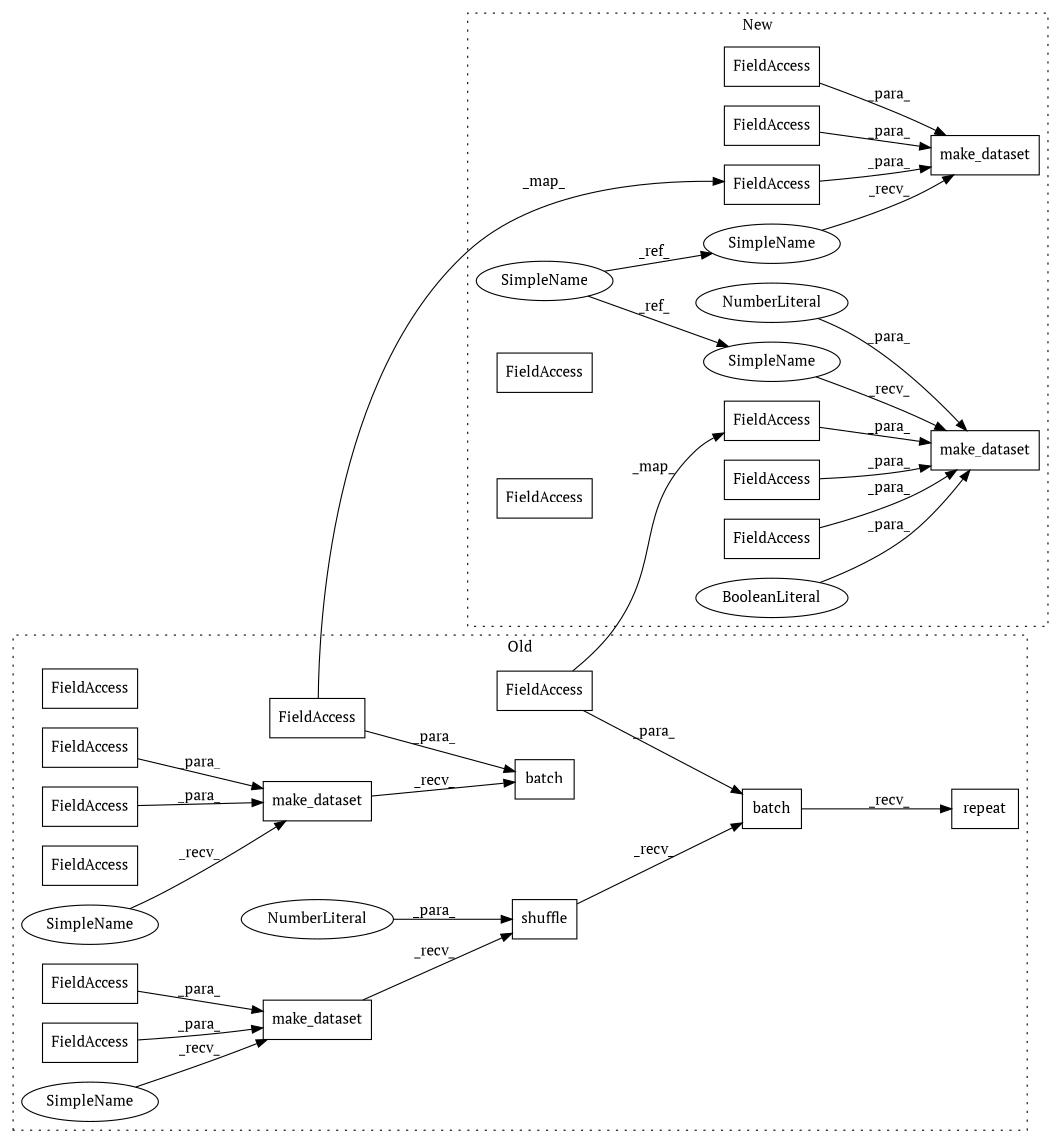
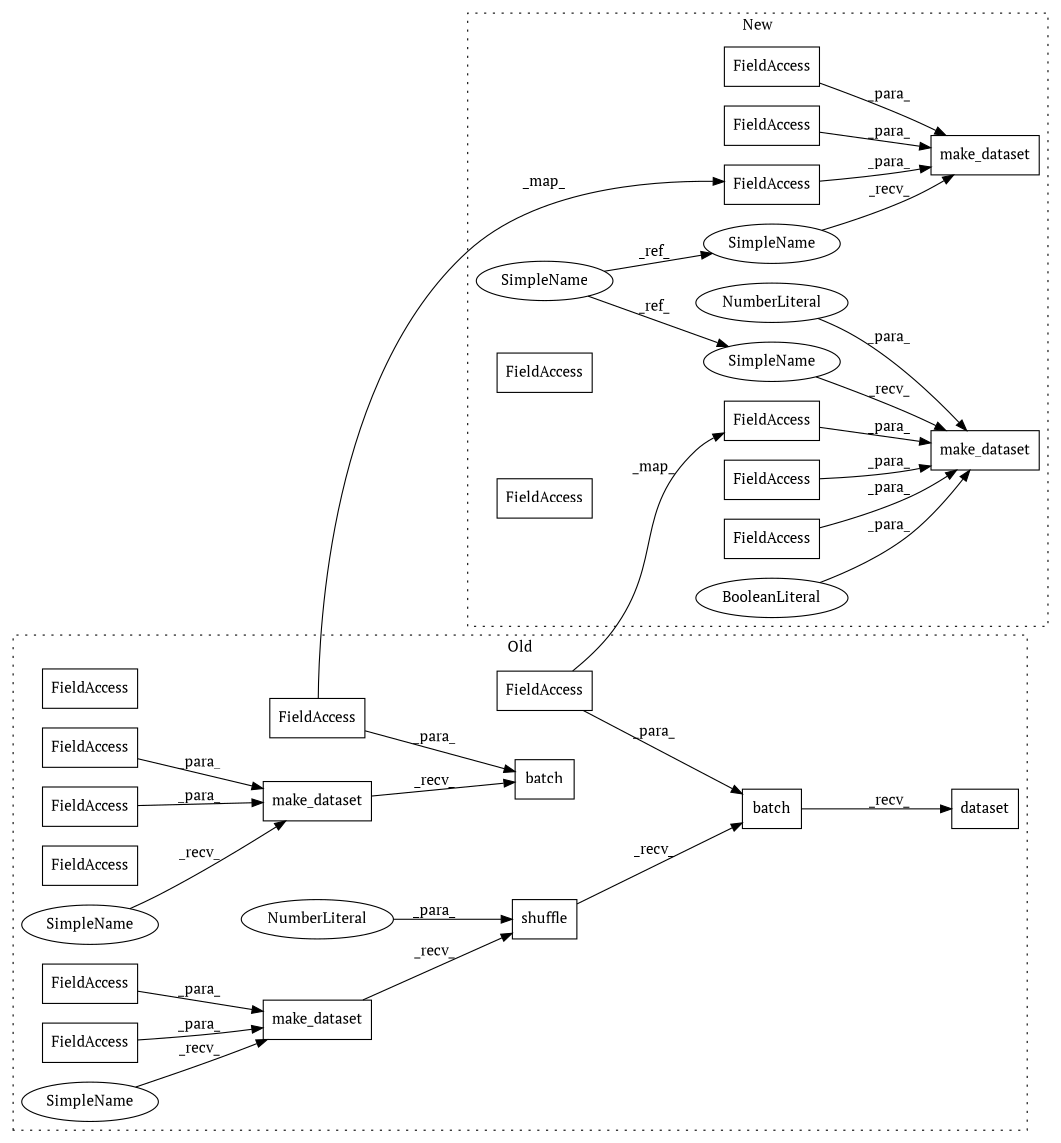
node "repeat": label "repeat" -> "dataset"
